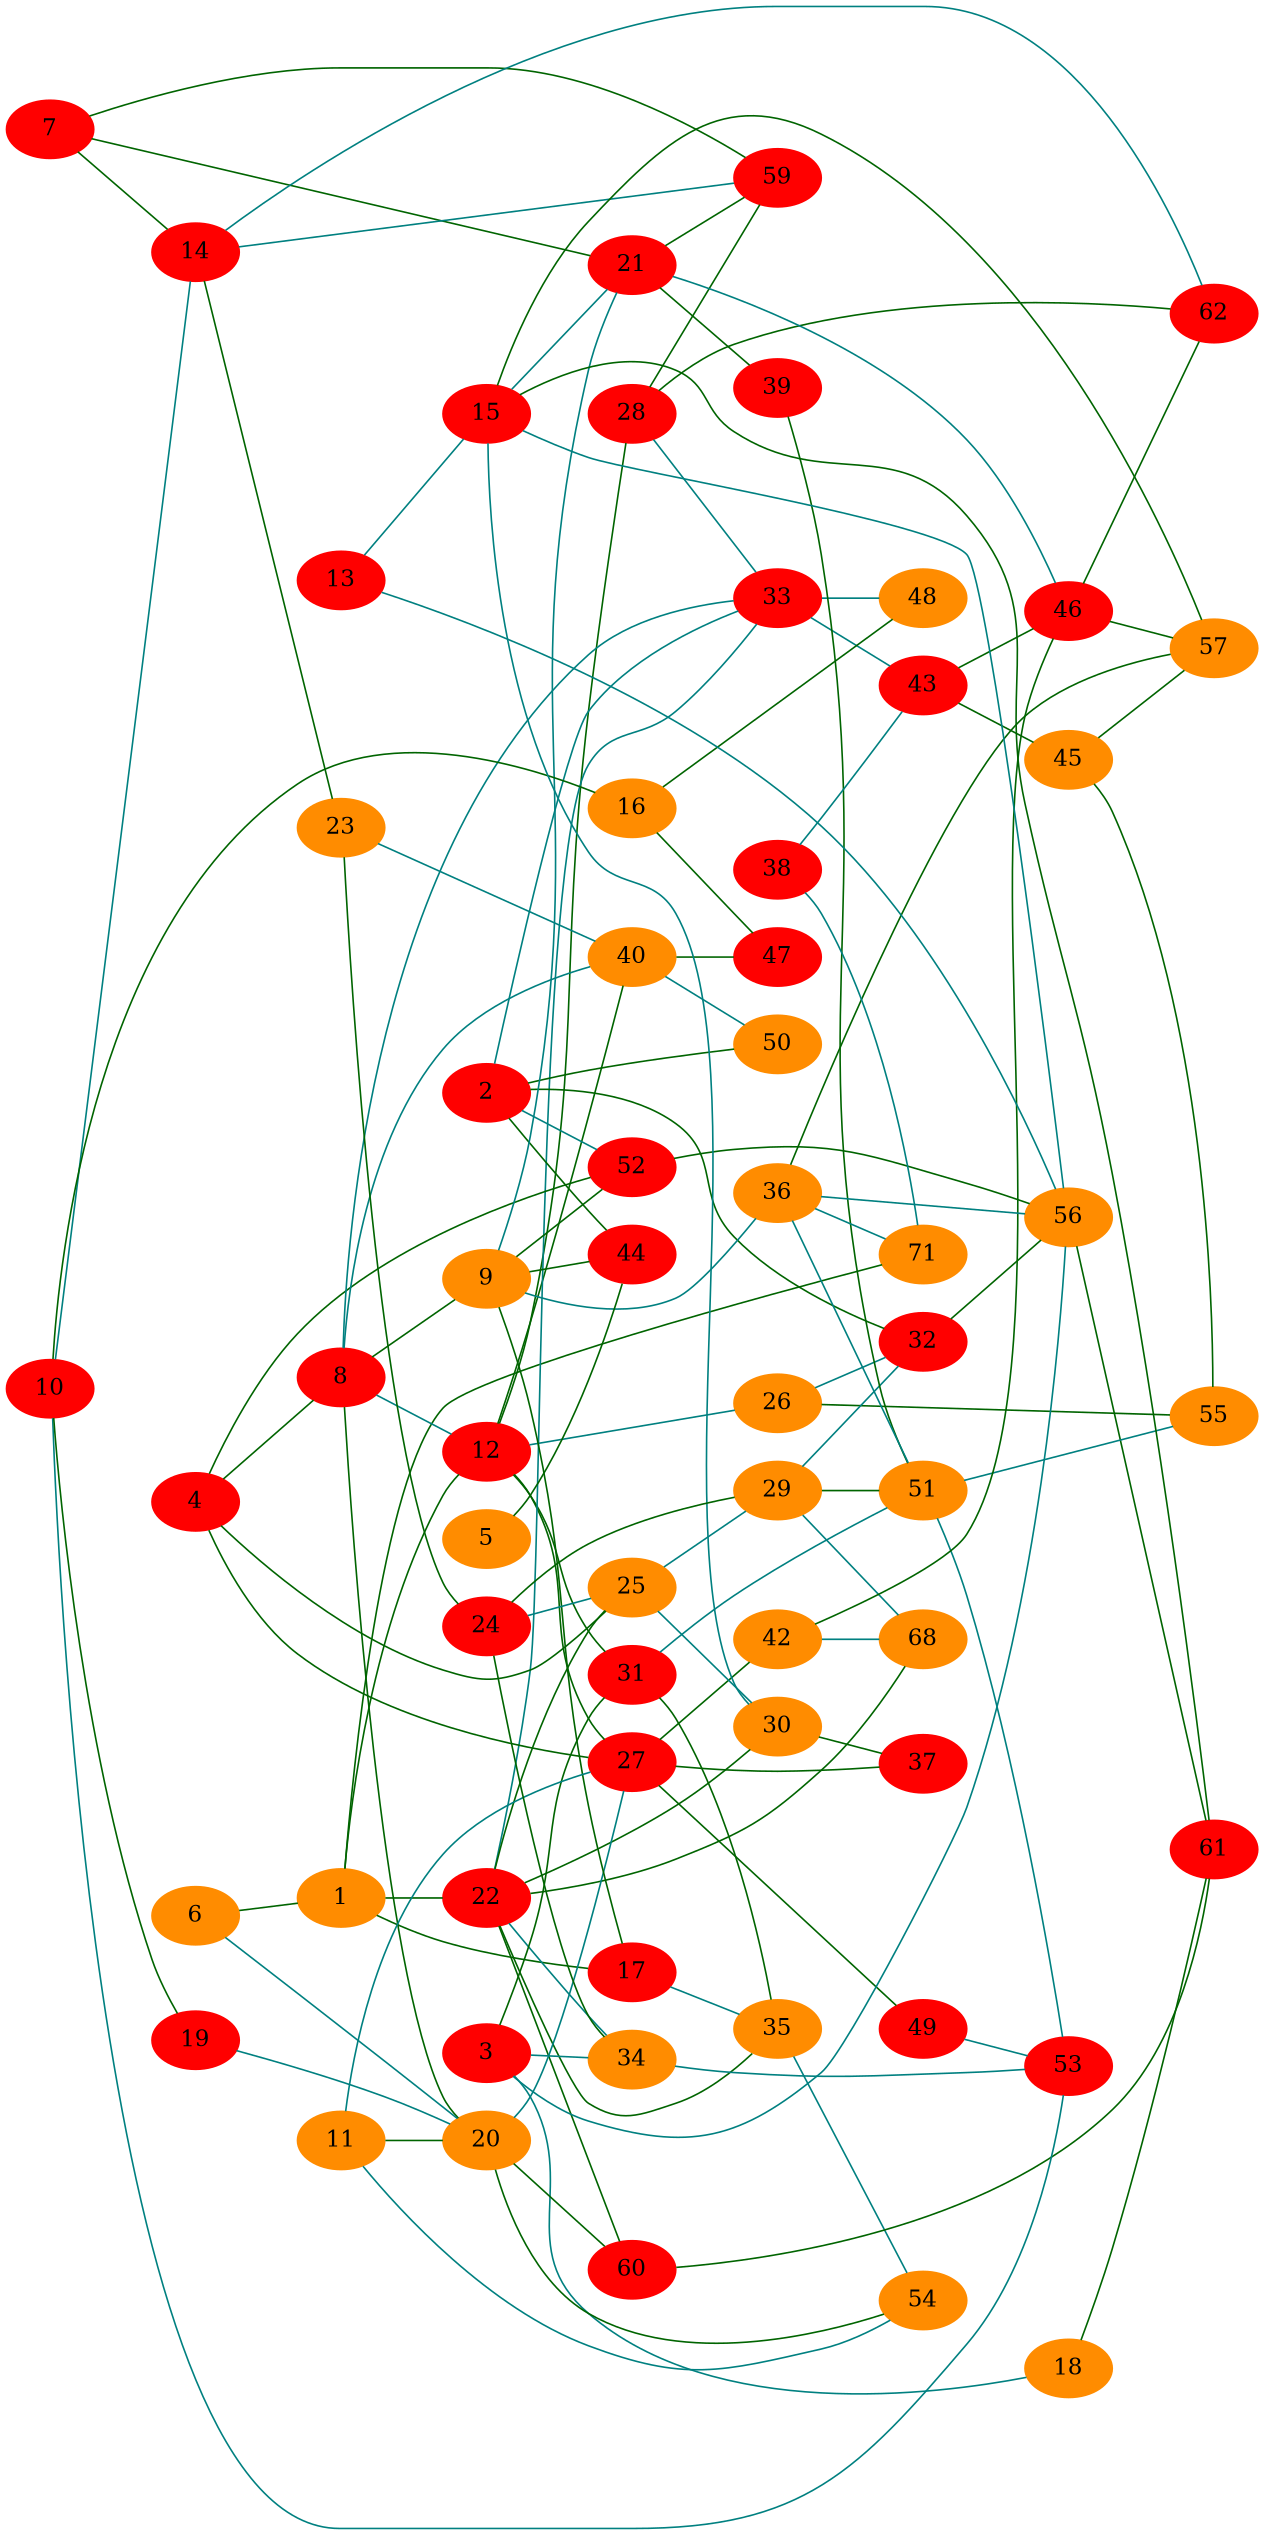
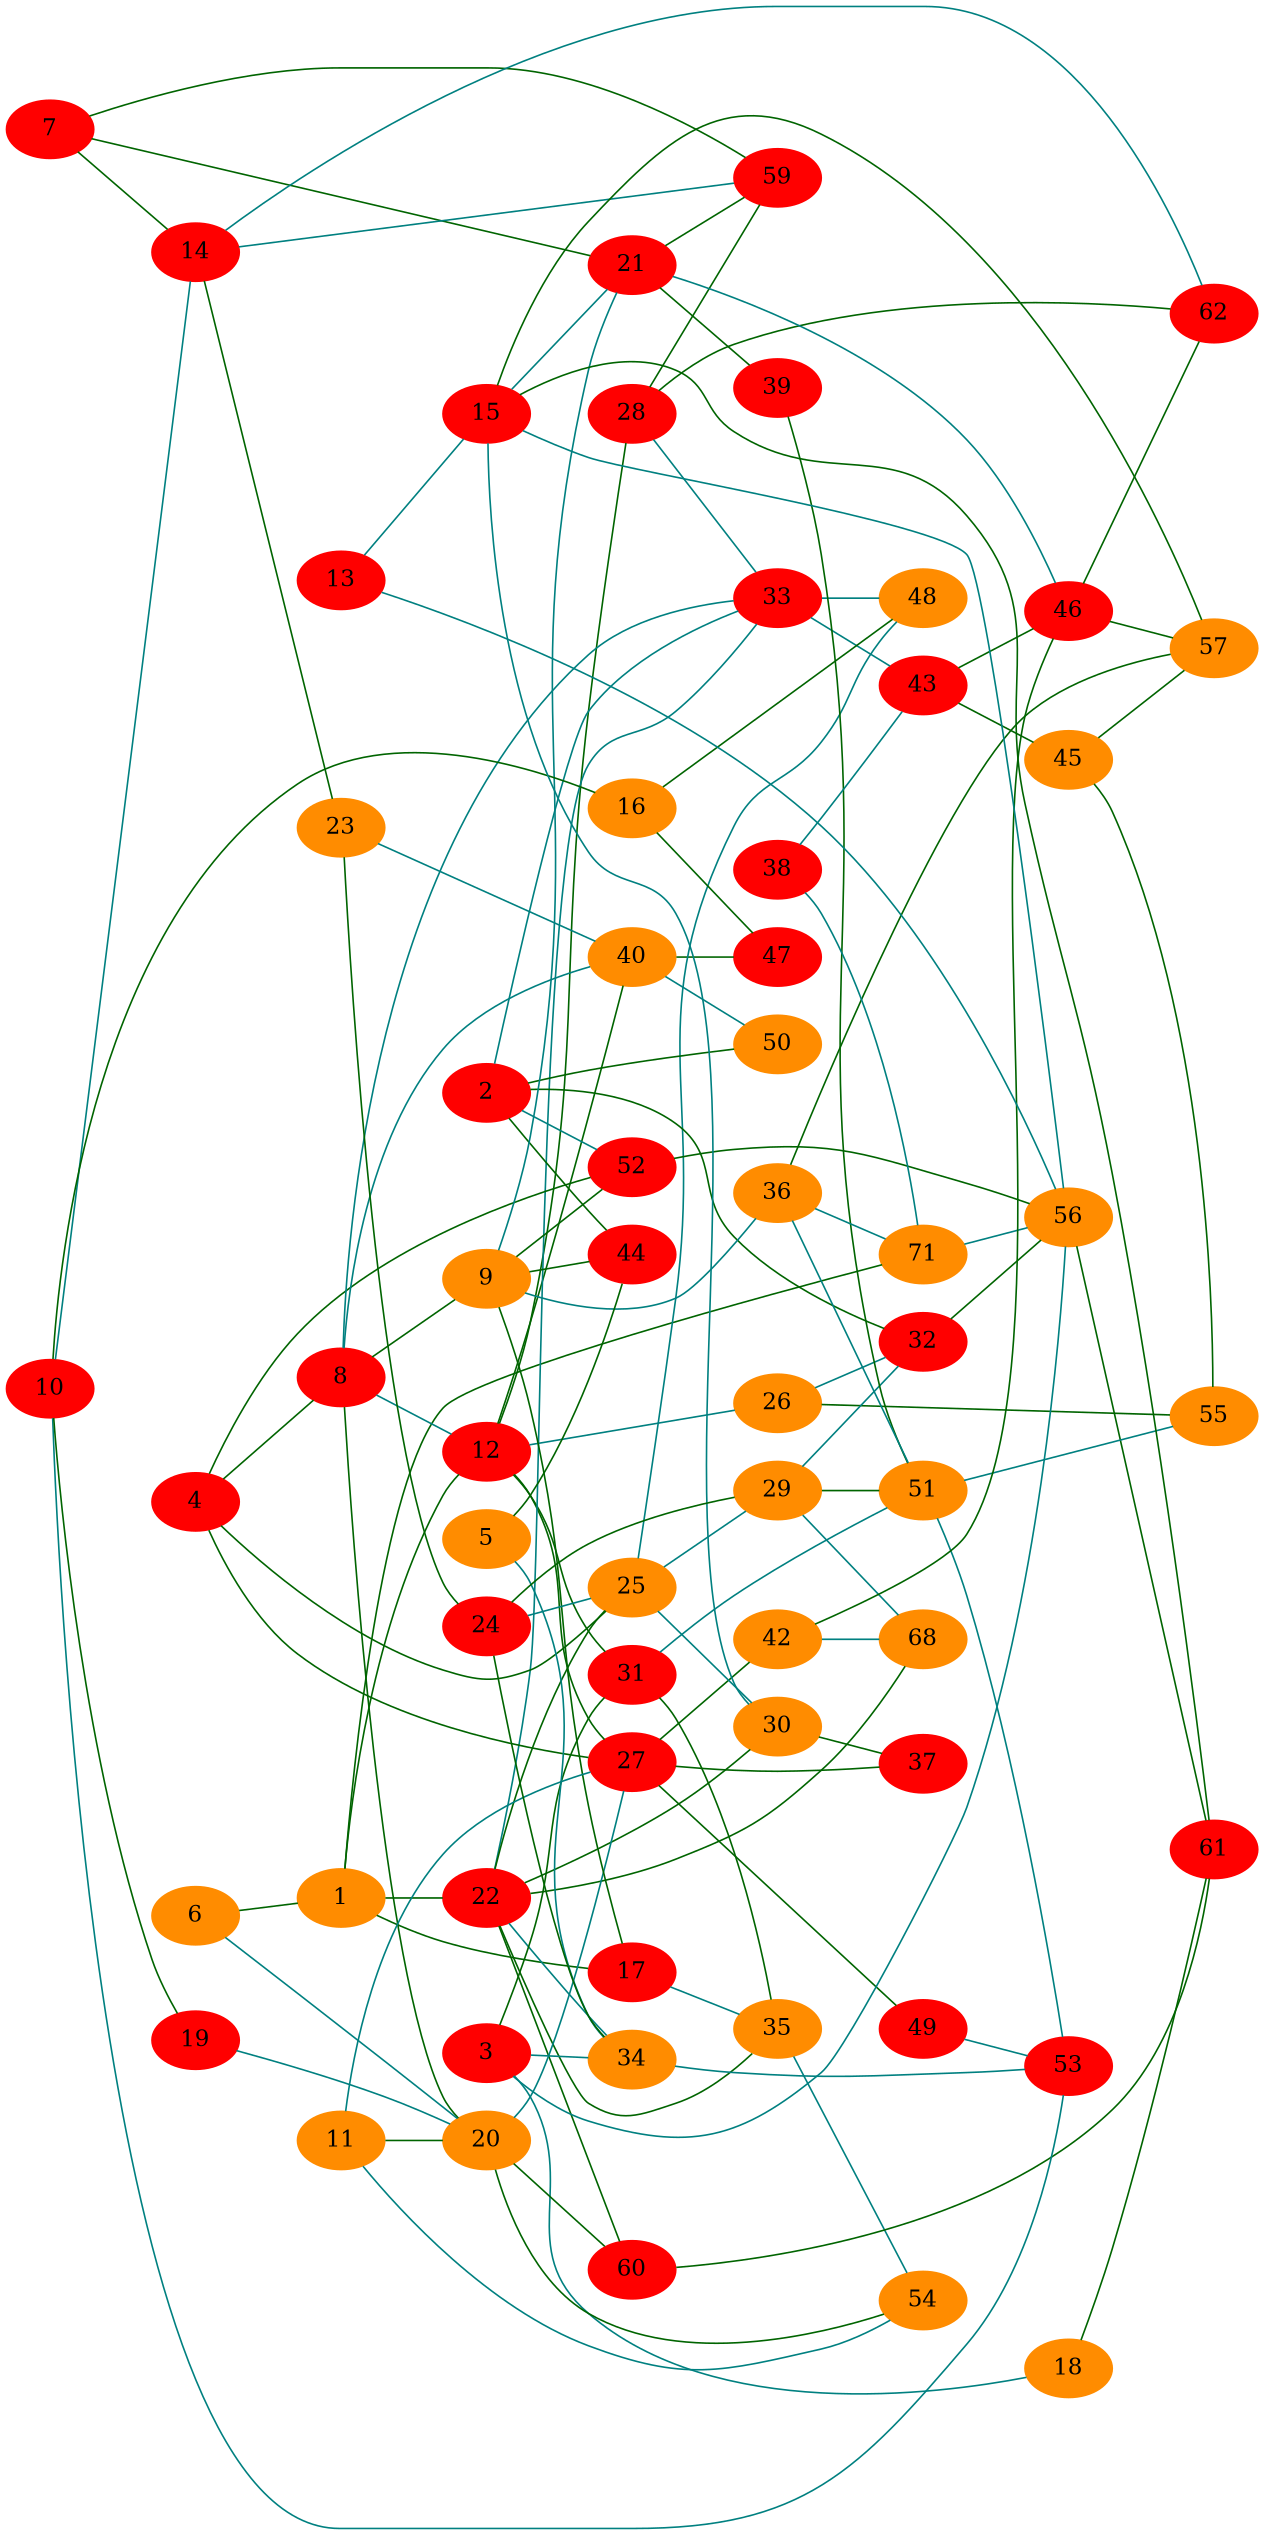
edge "48" -- "25": added
edge "36" -- "56": now "71" -- "56"
edge "5" -- "34": added
